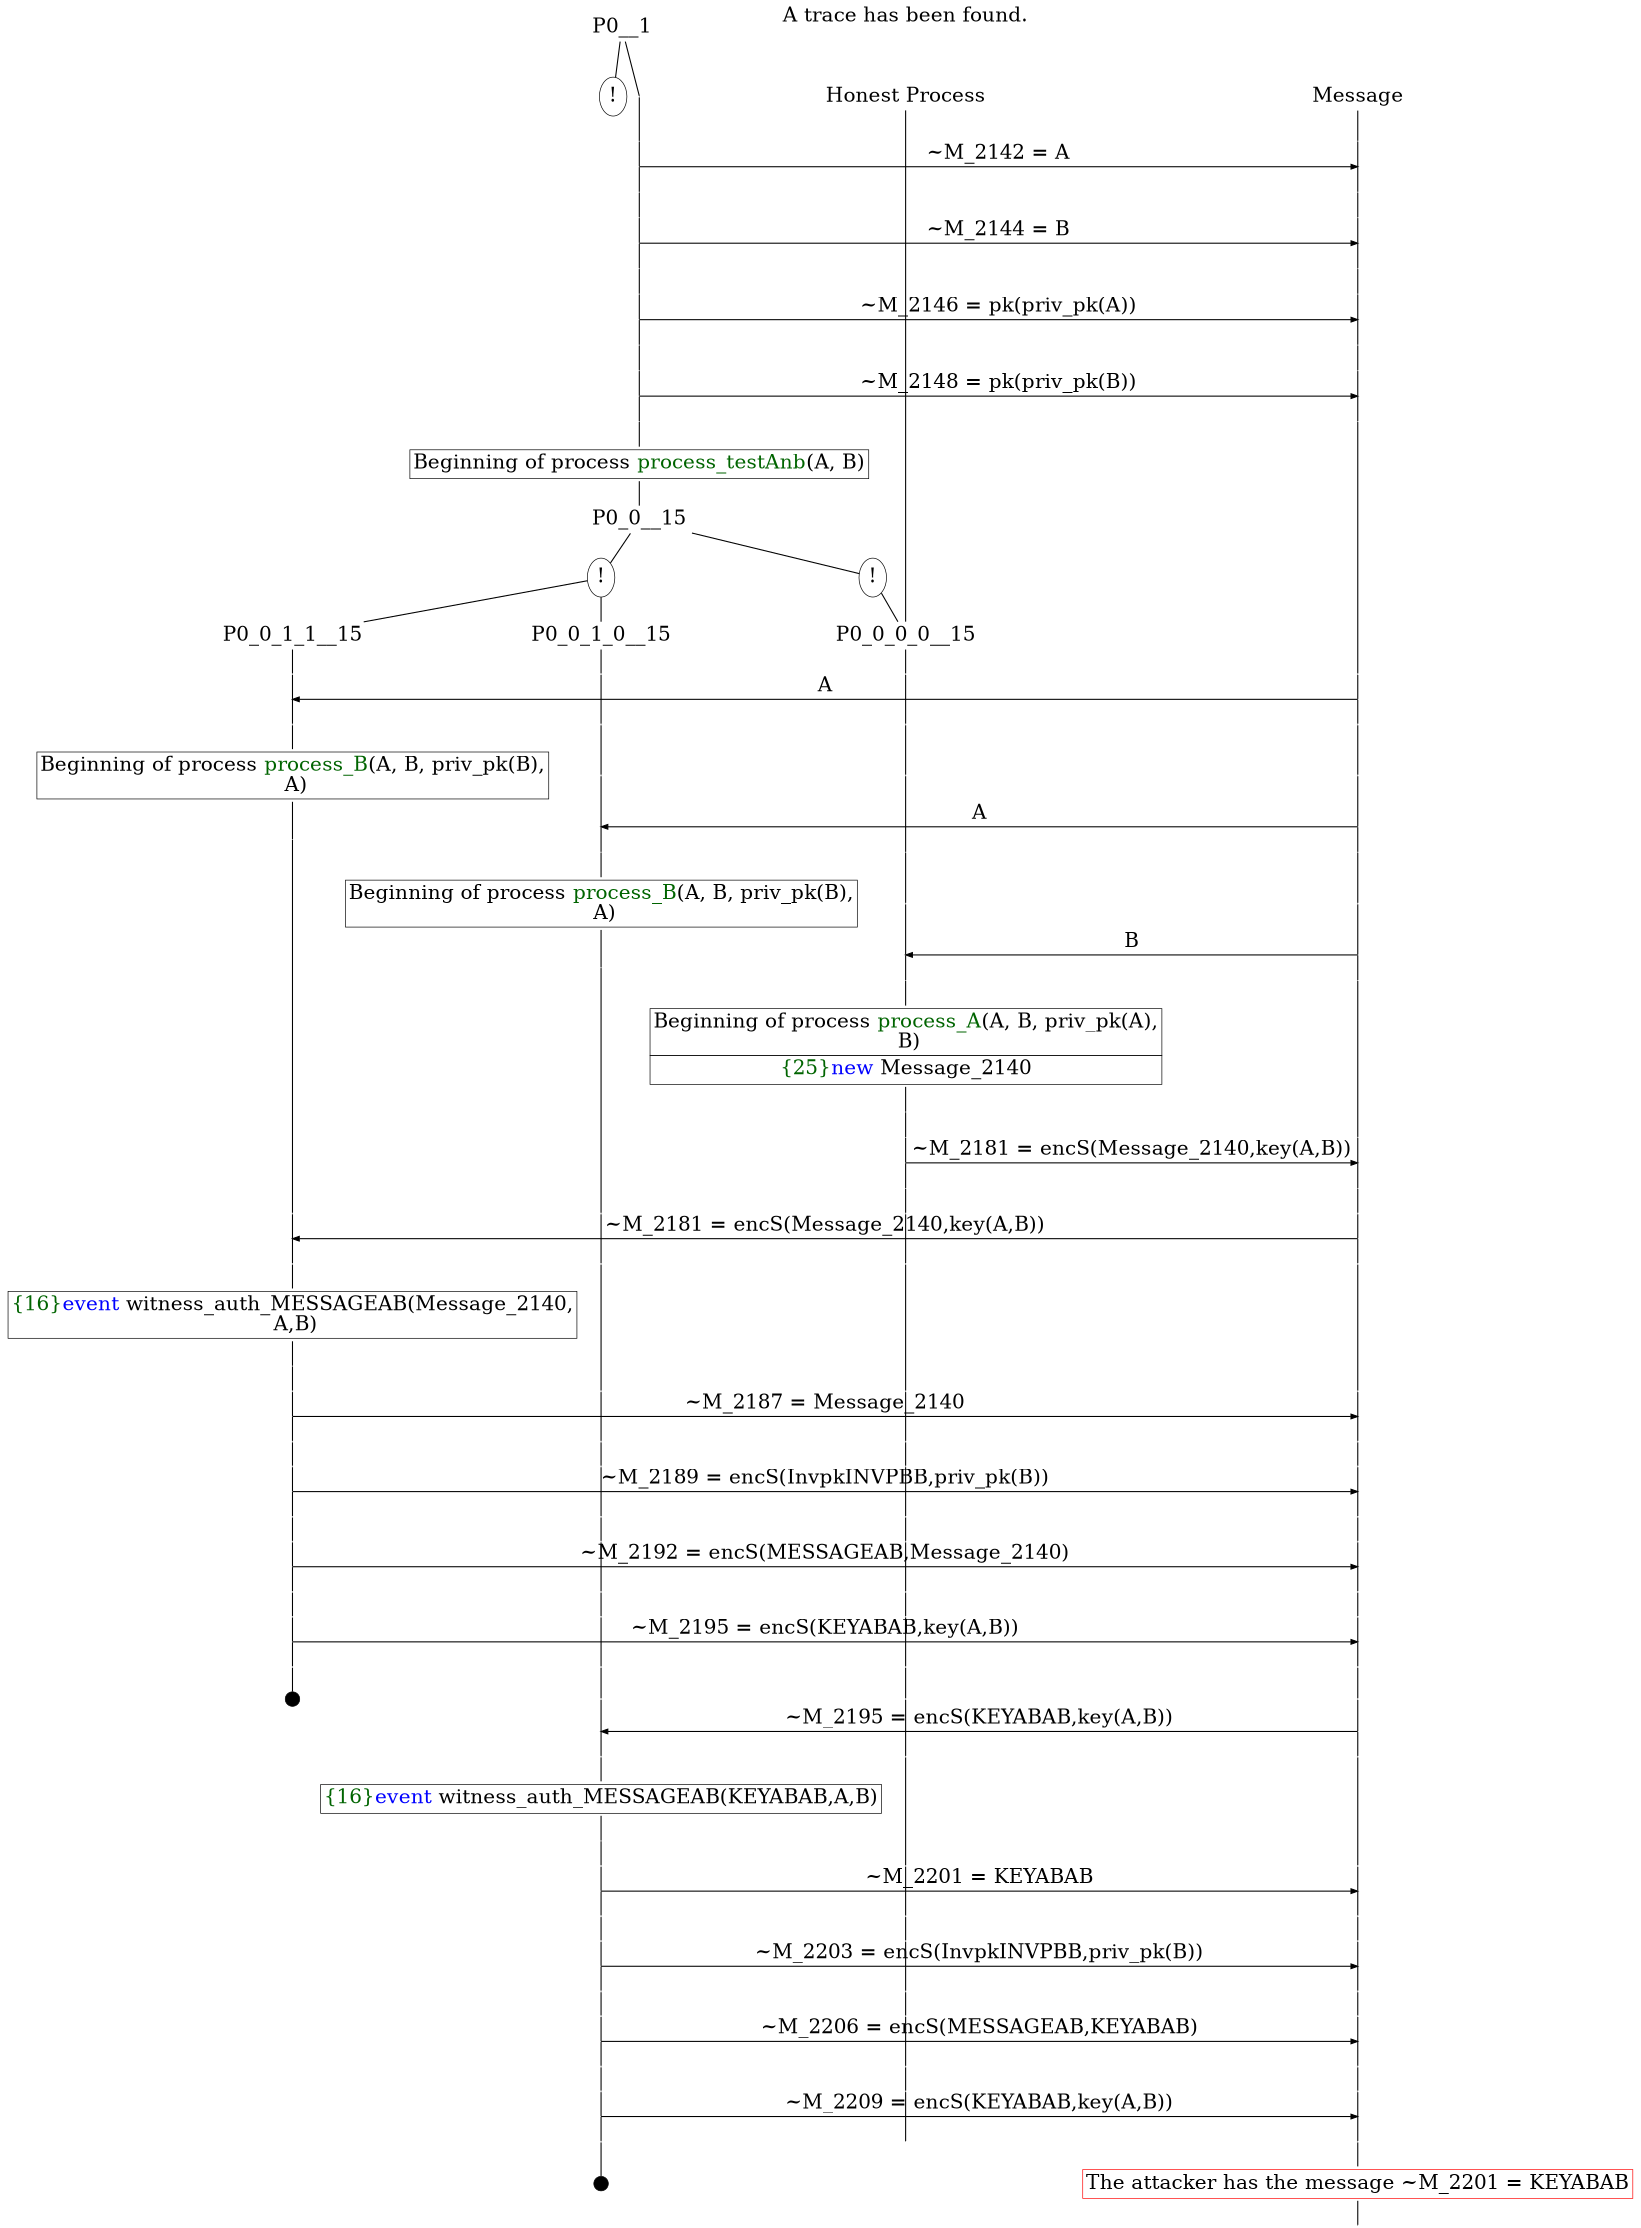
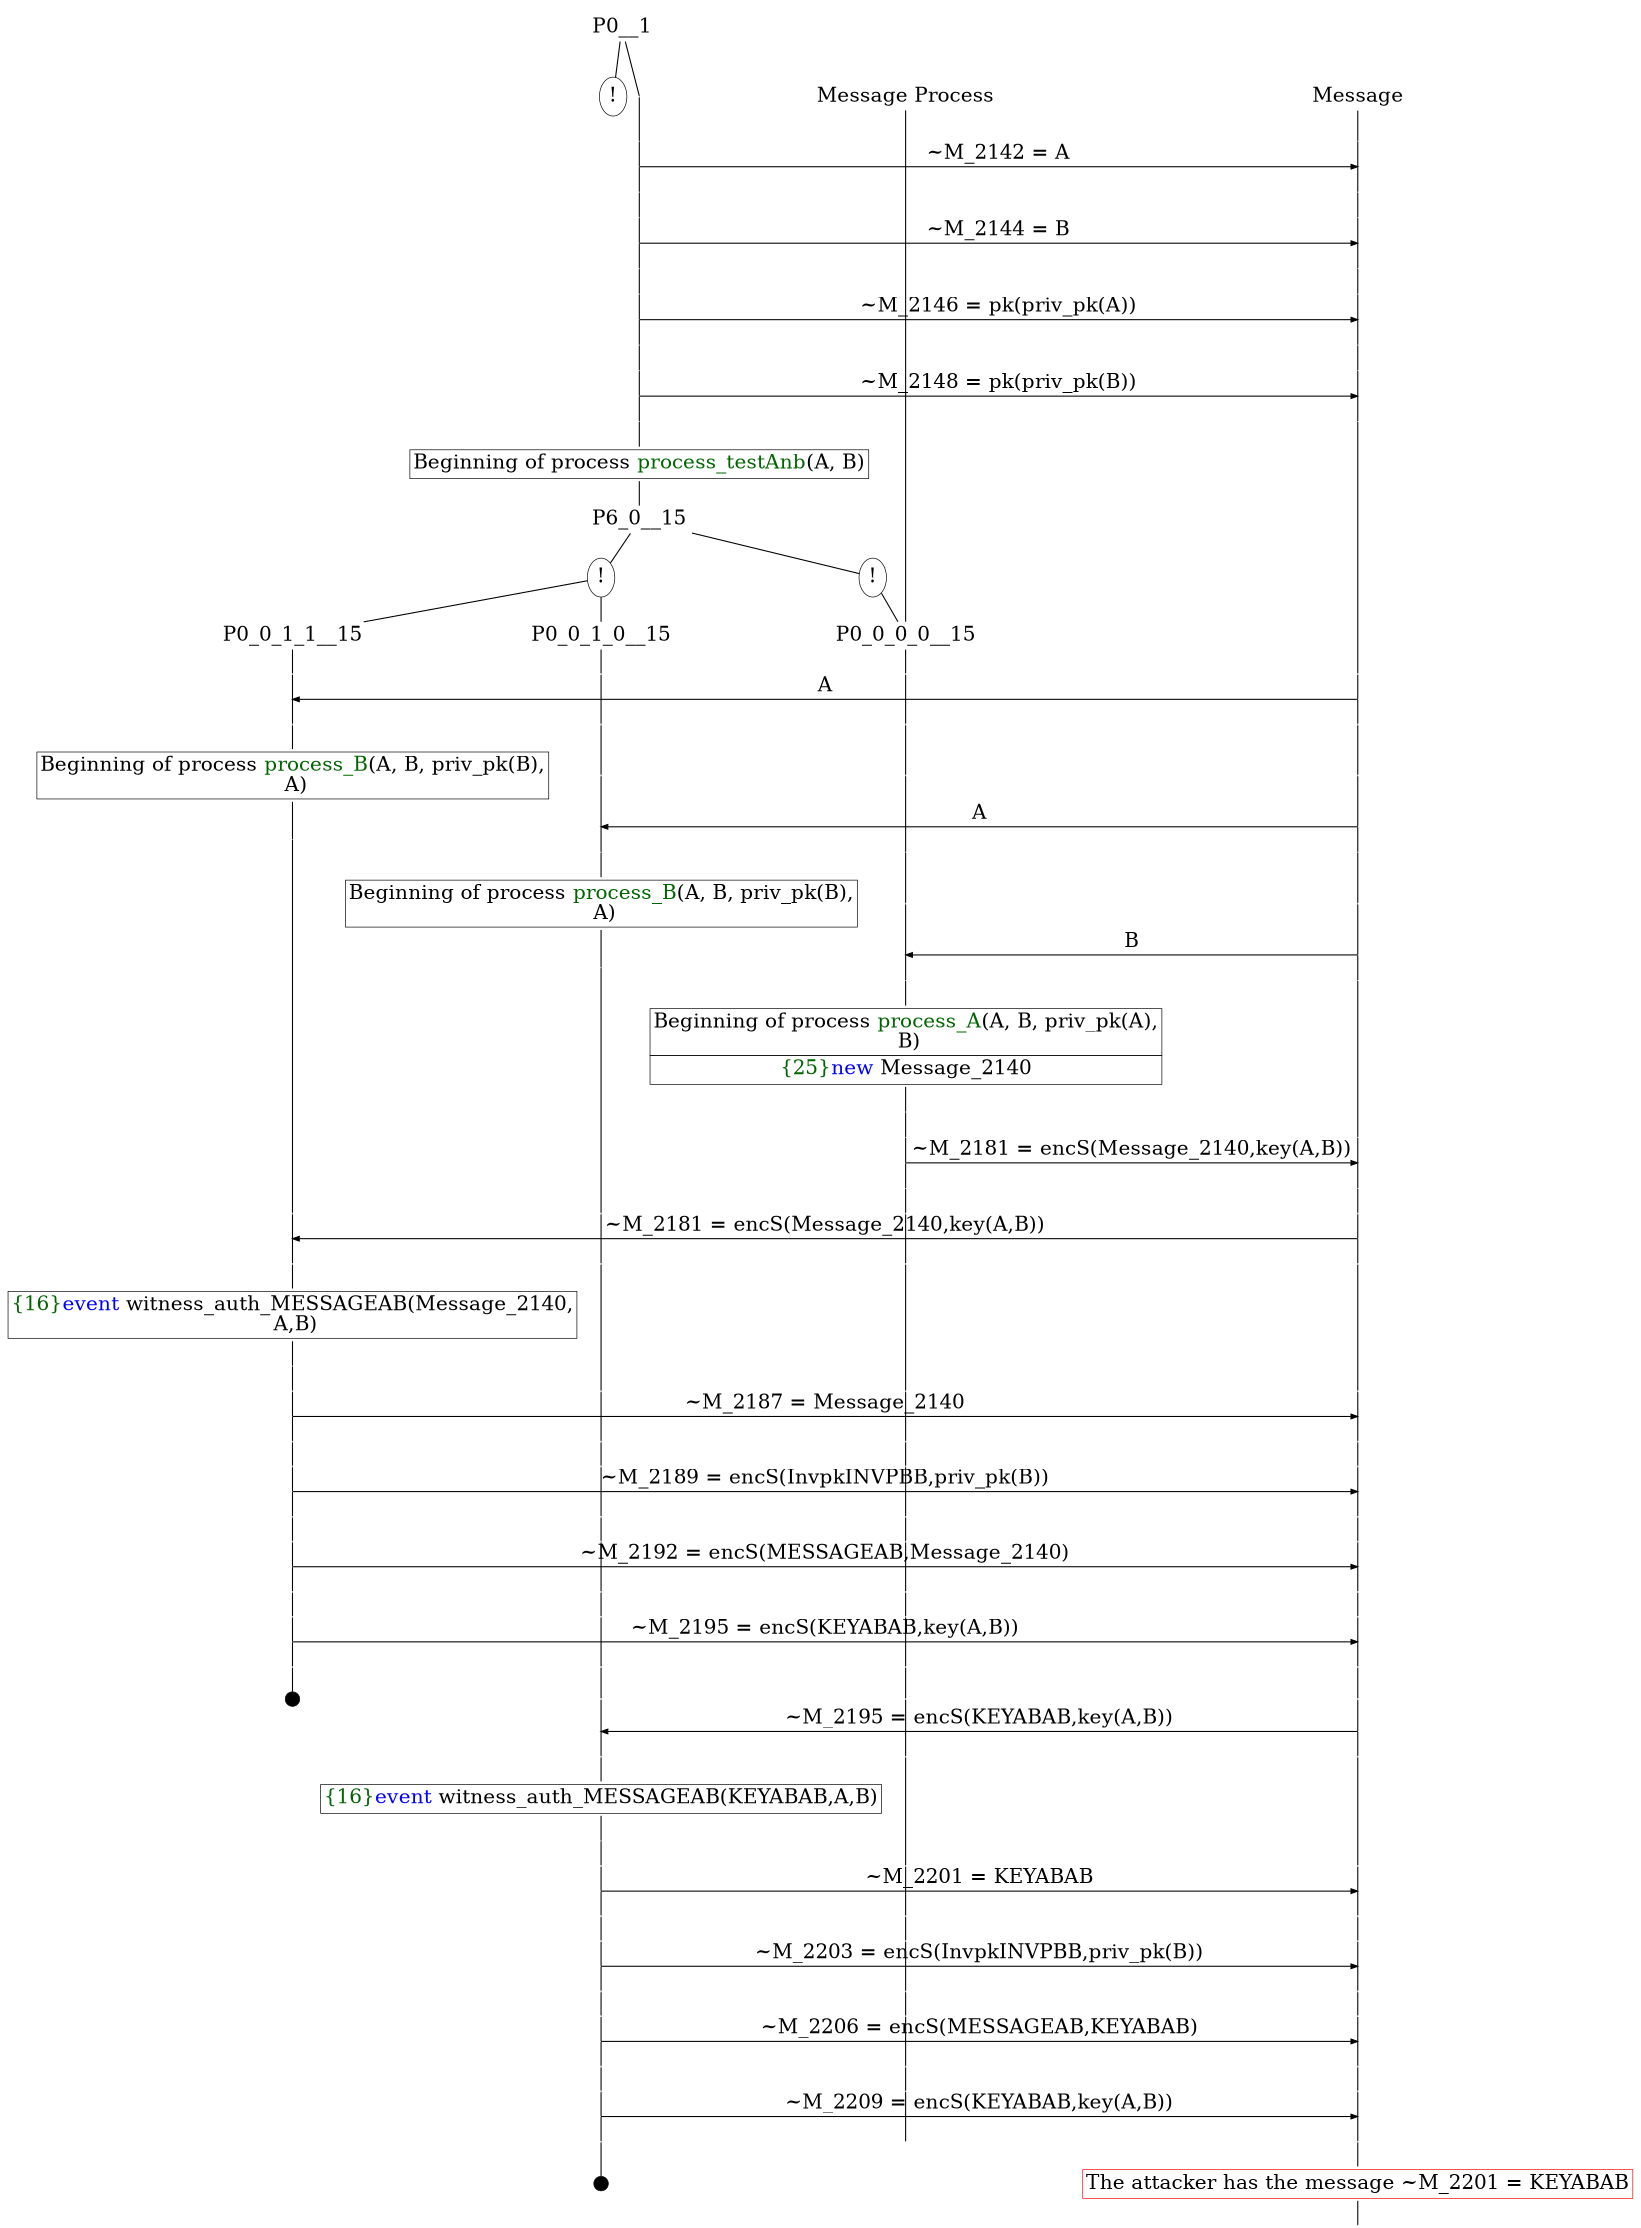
node "A trace has been found.": removed
node "Honest Process": label "Honest Process" -> "Message Process"
node "P0_0__15": label "P0_0__15" -> "P6_0__15"
